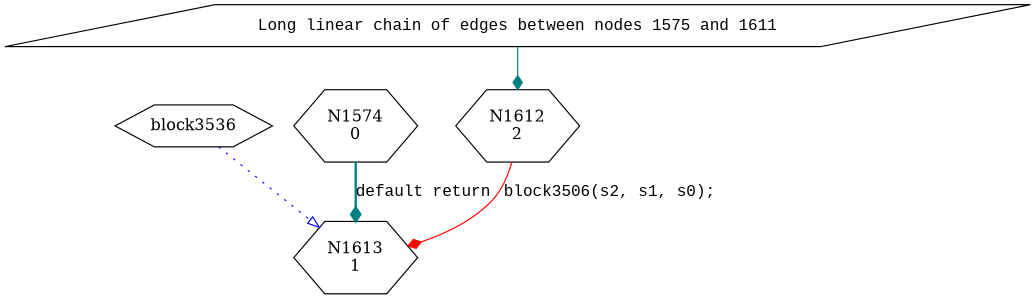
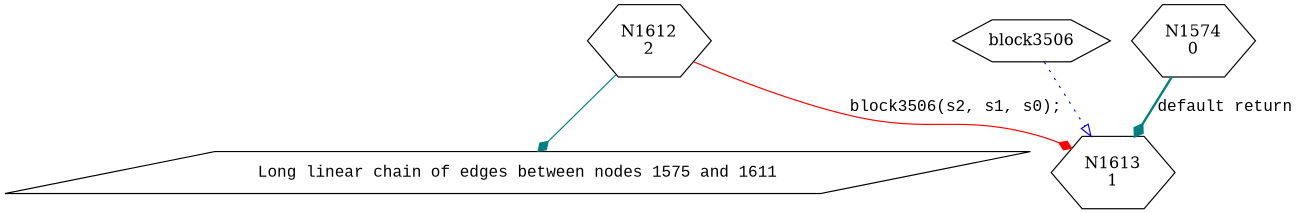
edge "Long linear chain of edges between nodes 1575 and 1611" -> "N1612 2": reversed
node "block3536": label "block3536" -> "block3506"
